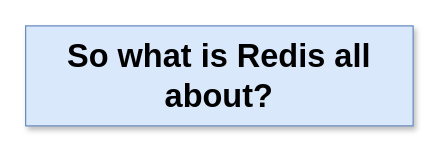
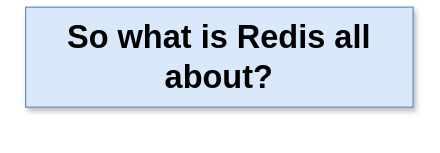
node "So what is Redis all about?": moved (219, 76) -> (219, 57)
